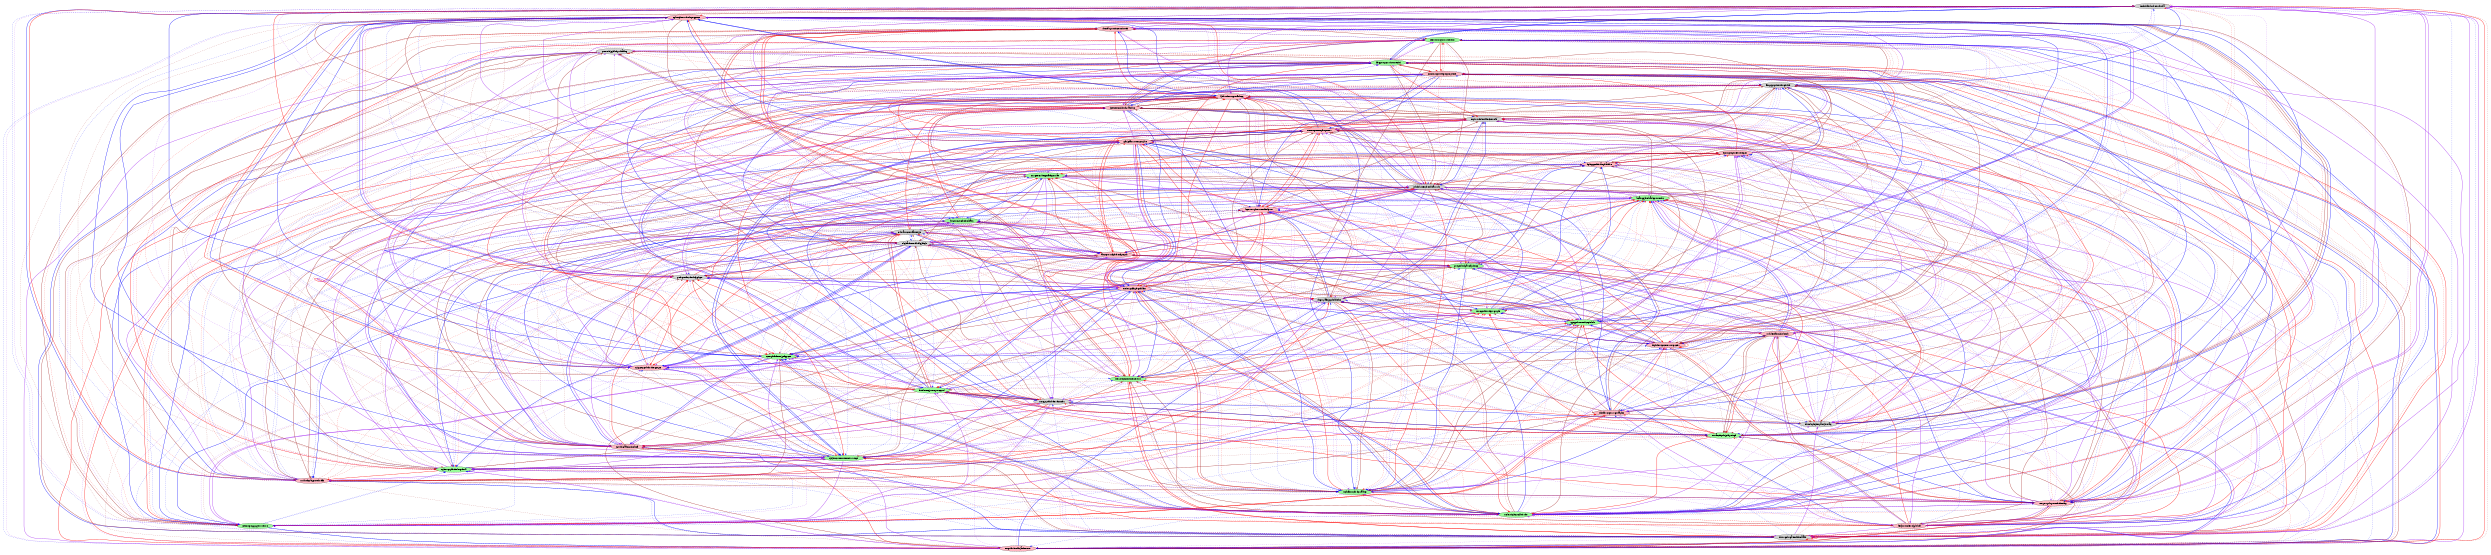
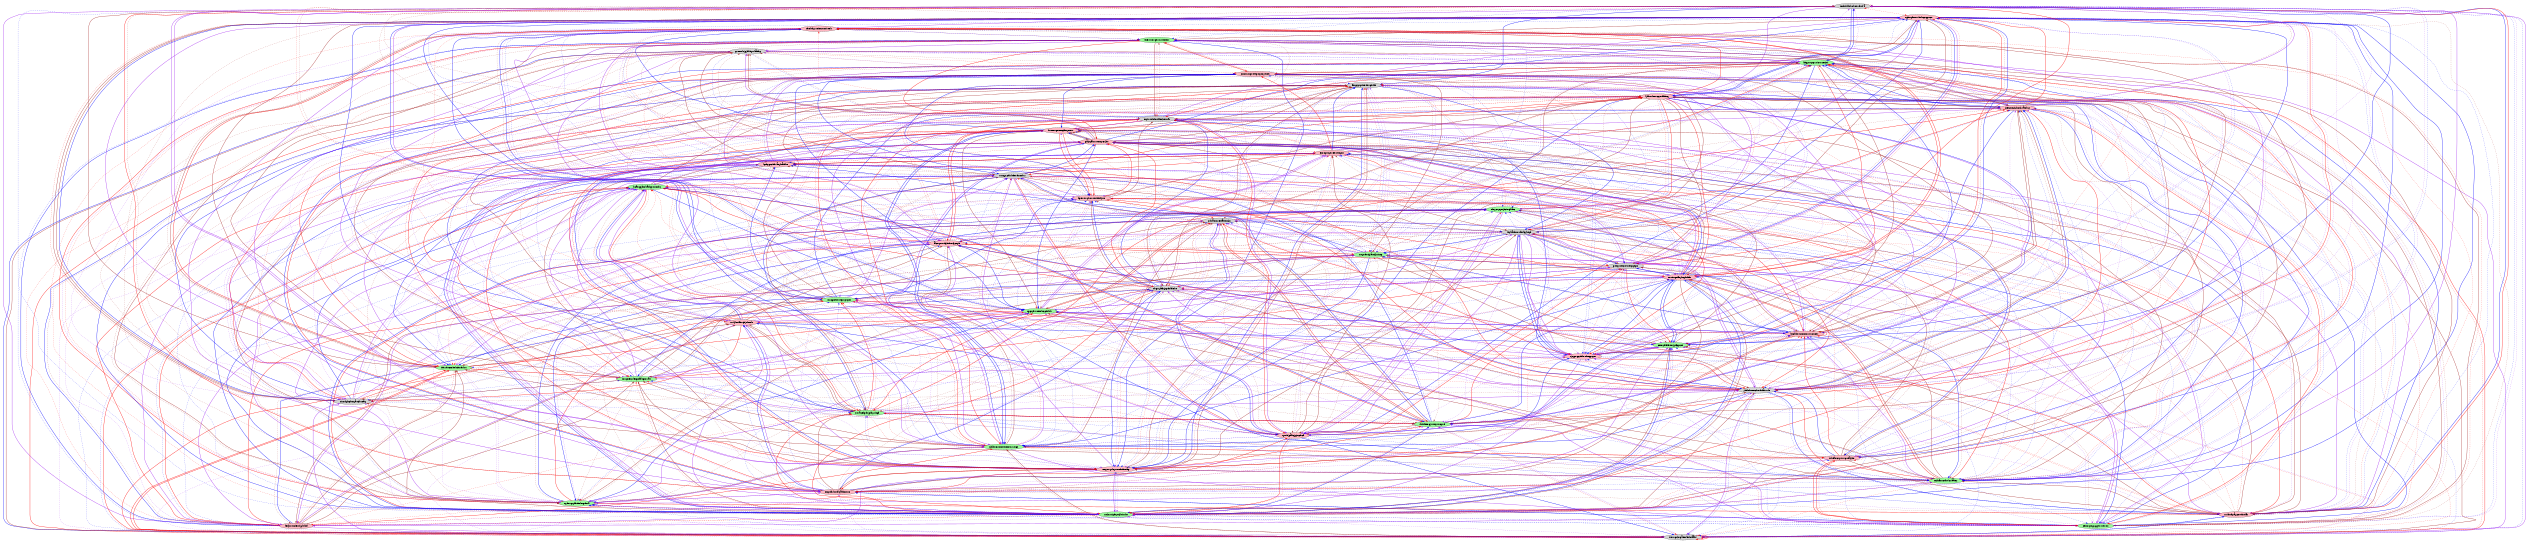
edge "rznqyrpdizbdevdsnnbw" -> "kpbggcekbvaeybaidlrs": reversed
edge "skykatbnnvdhdlgjhiqb" -> "nxgrifwlnubhjatkmsrm": now "kpewswyhowutnkixkjwn" -> "nxgrifwlnubhjatkmsrm"
